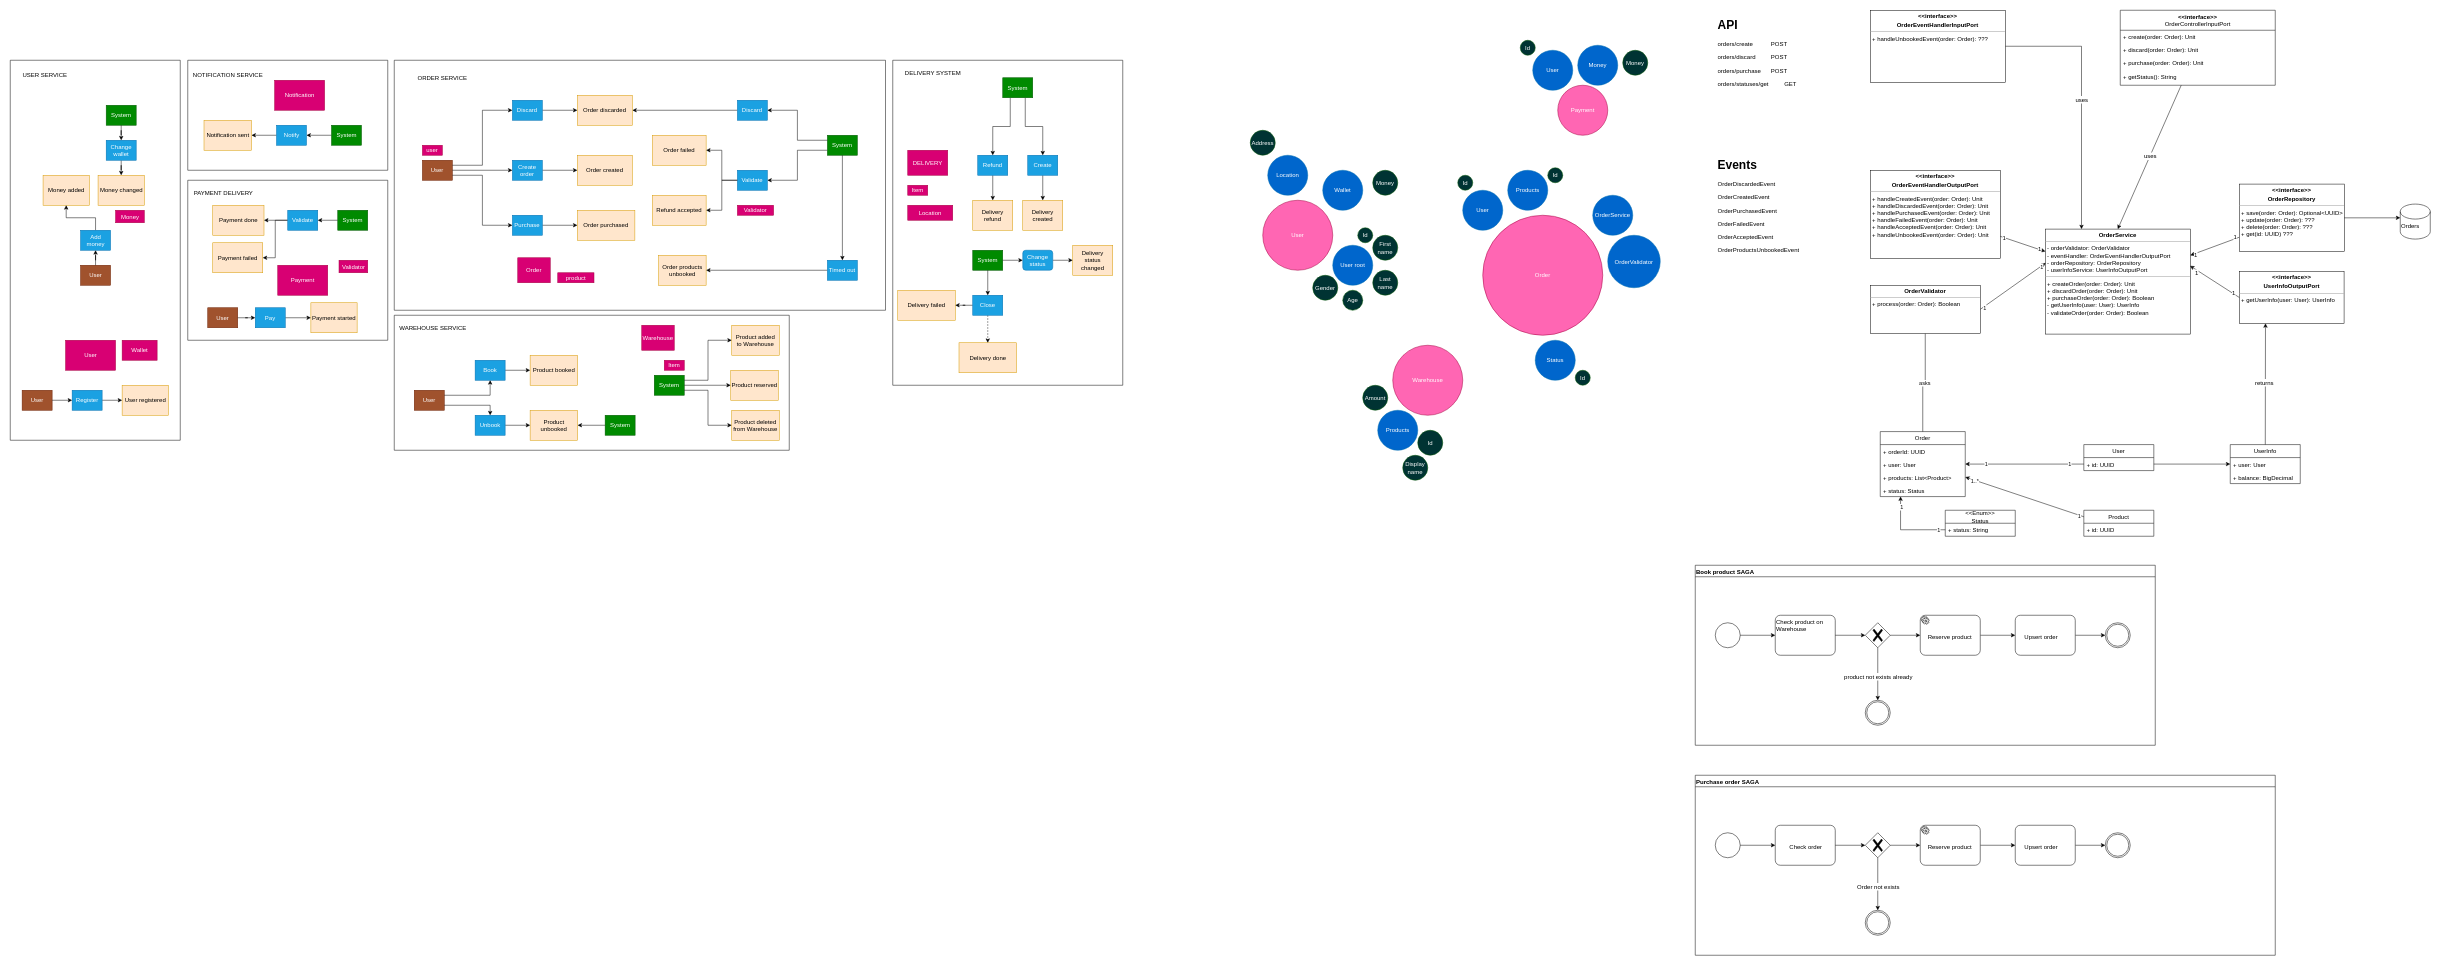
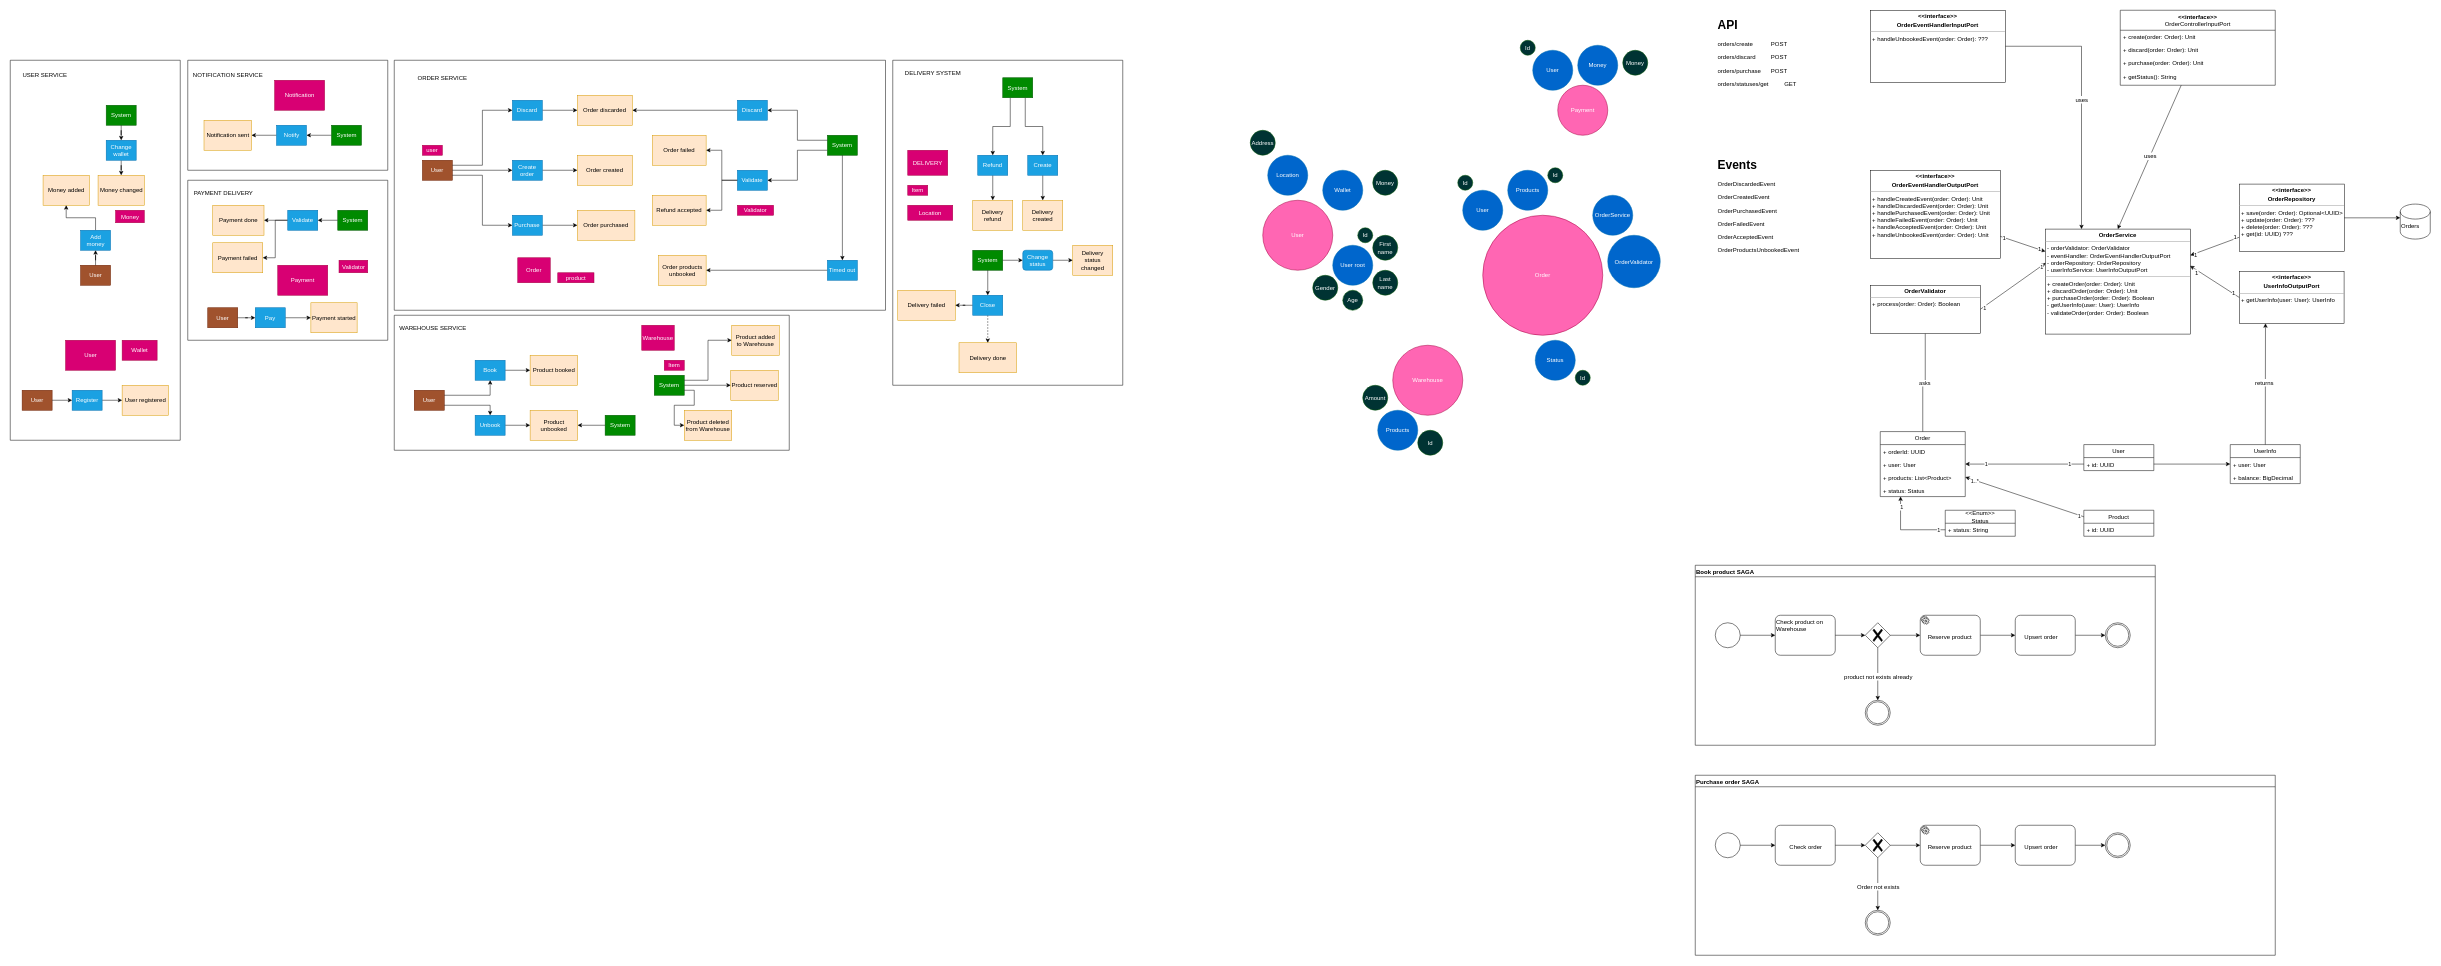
node "Product deleted from Warehouse": moved (756, 425) -> (708, 425)
node "Display name": removed
